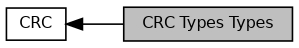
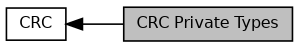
node "CRC Types Types": label "CRC Types Types" -> "CRC Private Types"
